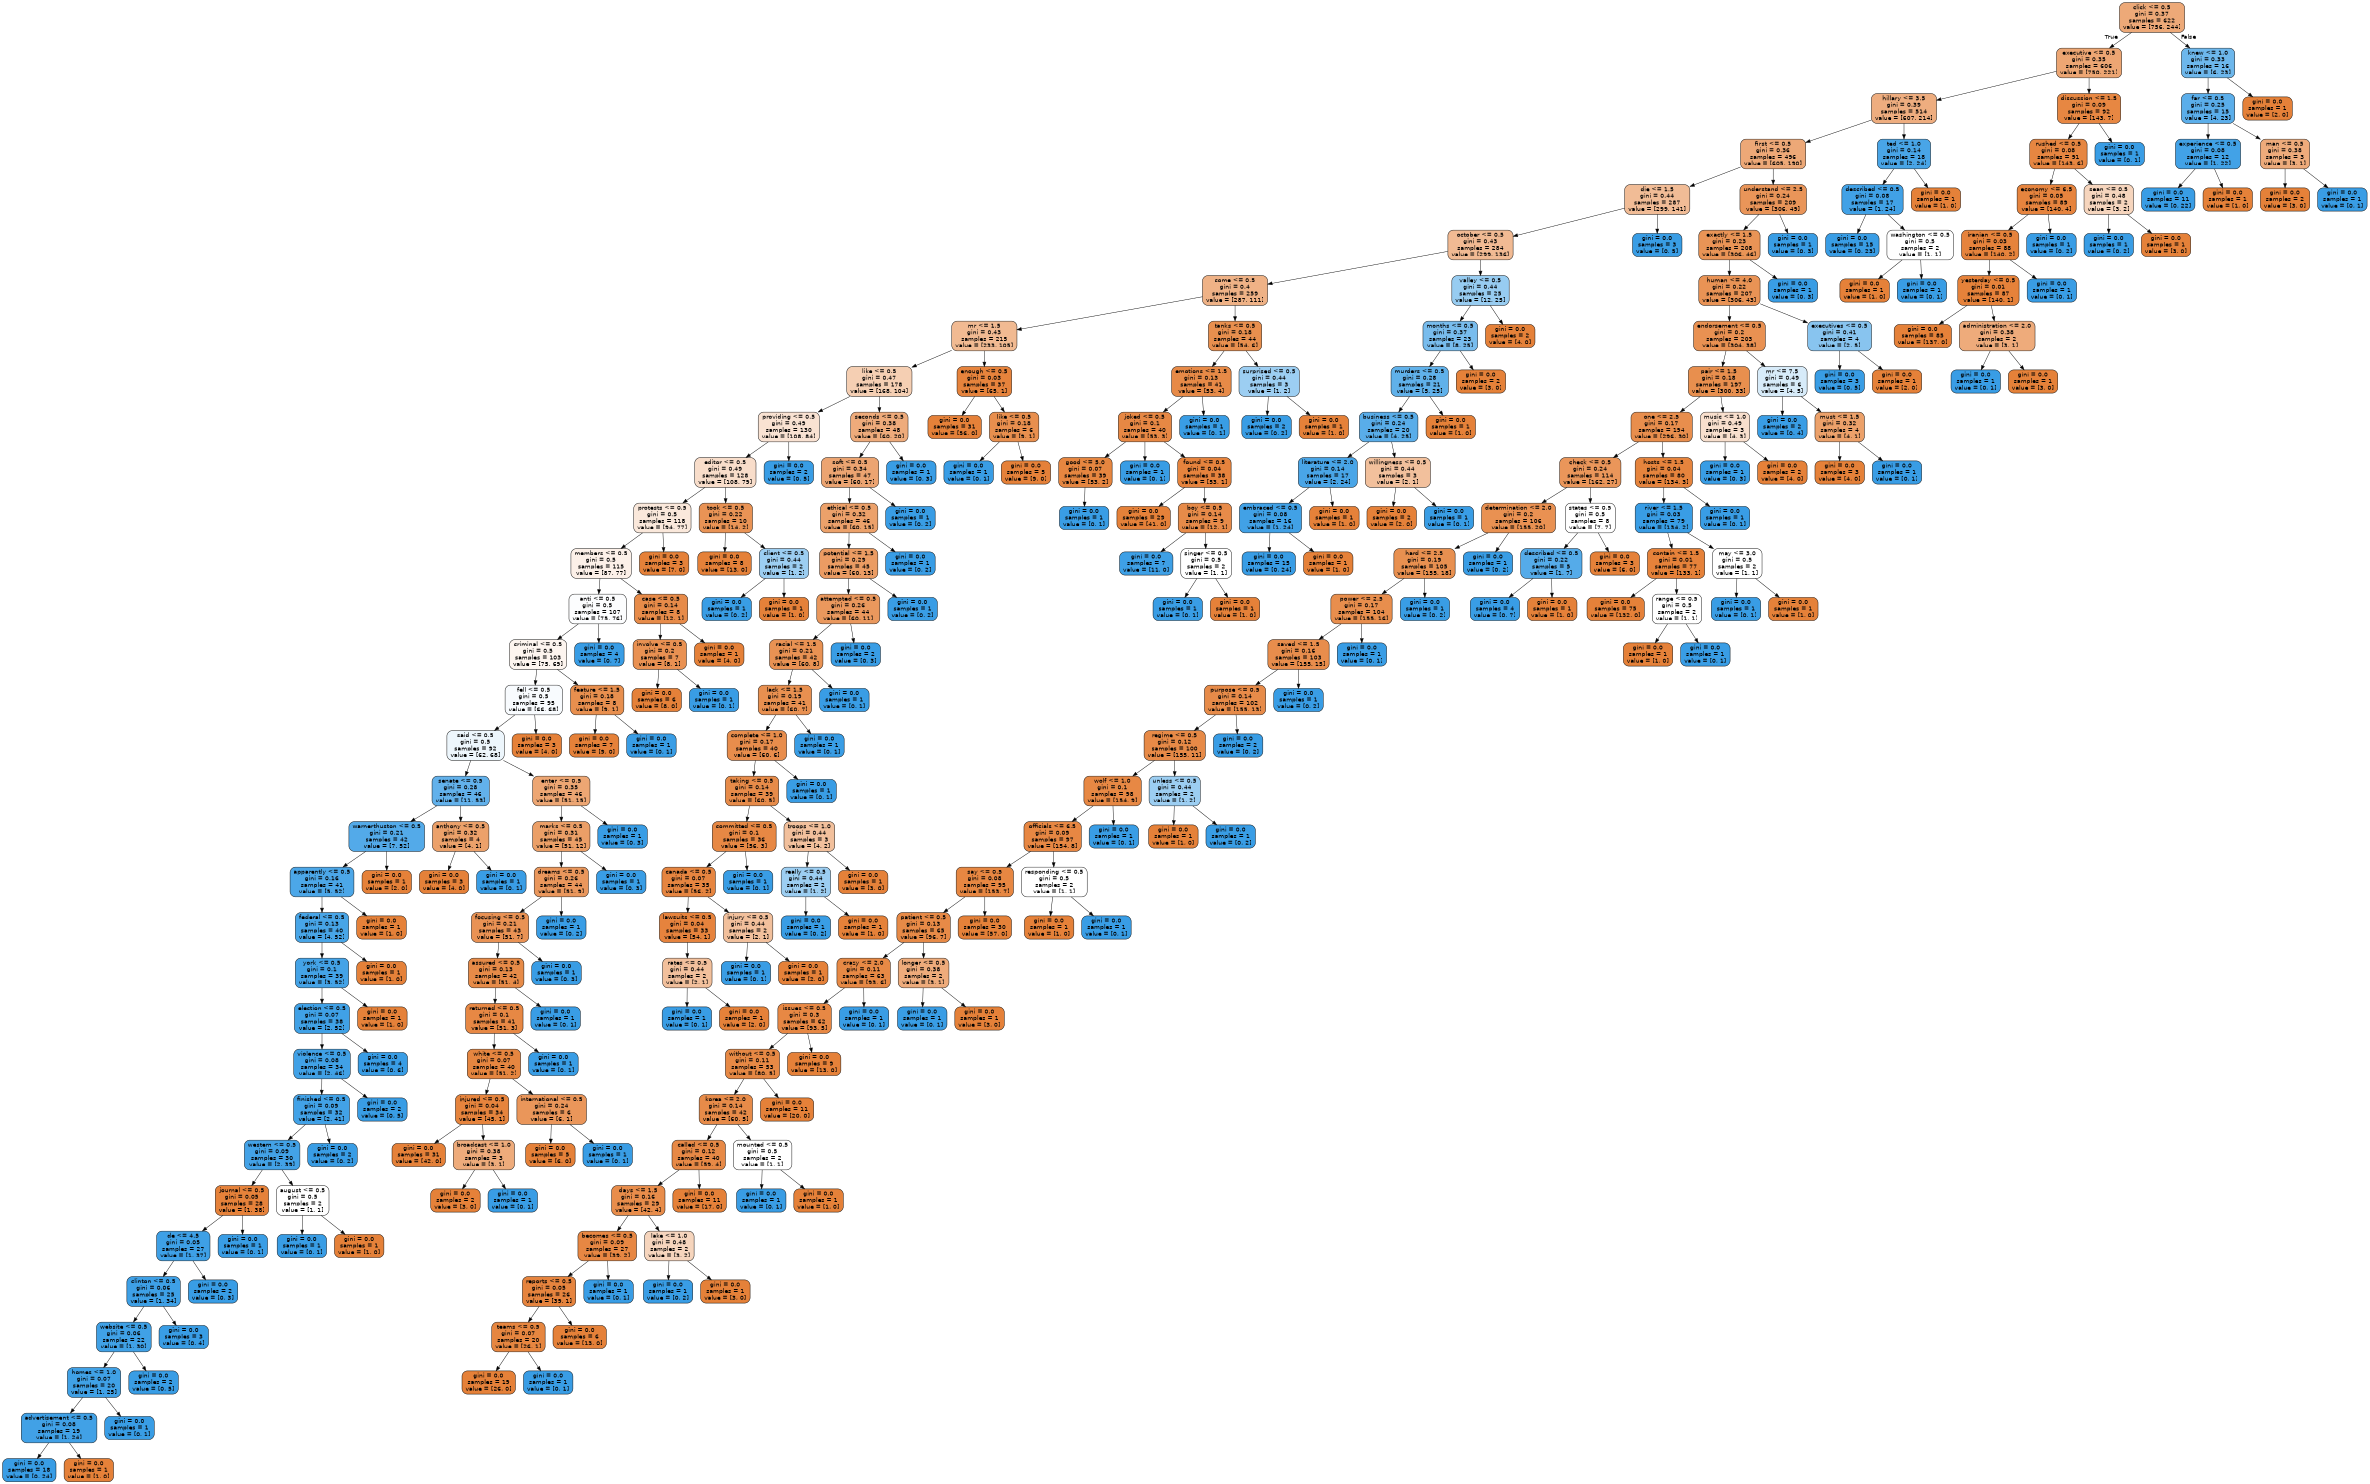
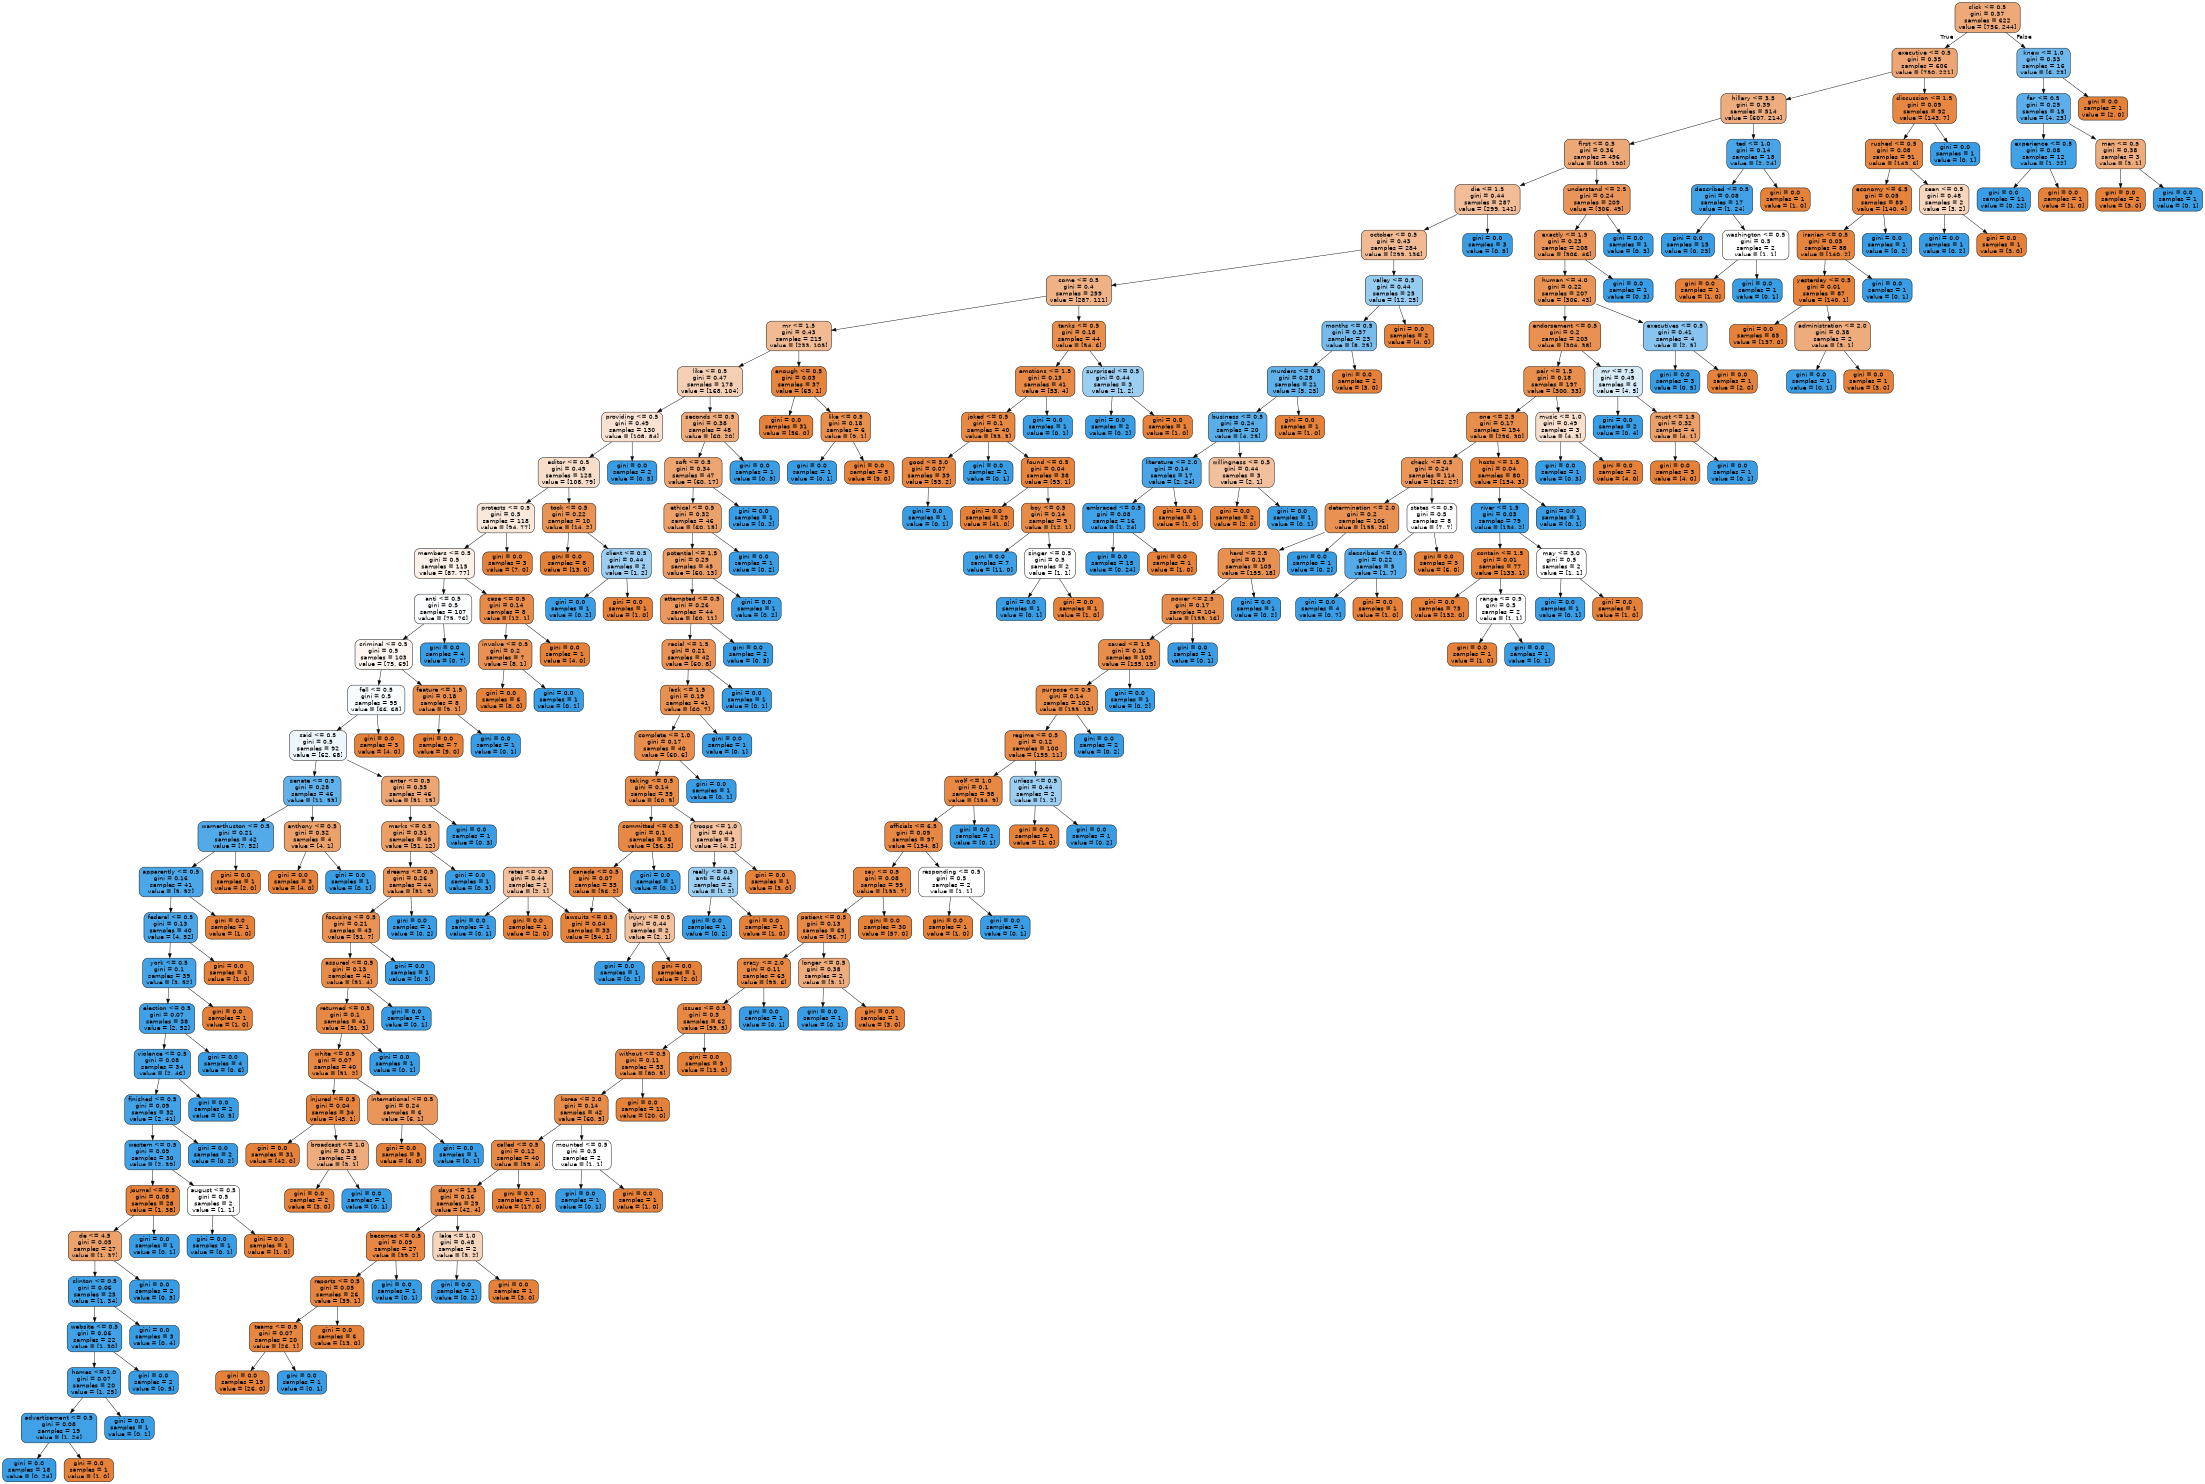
node "really <= 0.5 gini = 0.44 samples = 2 value = [1, 2]": label "really <= 0.5 gini = 0.44 samples = 2 value = [1, 2]" -> "really <= 0.5 anti = 0.44 samples = 2 value = [1, 2]"
edge "lawsuits <= 0.5 gini = 0.04 samples = 33 value = [54, 1]" -> "rates <= 0.5 gini = 0.44 samples = 2 value = [2, 1]": reversed
node "de <= 4.5 gini = 0.05 samples = 27 value = [1, 37]": fillcolor #399de5f8 -> #e58139bf
